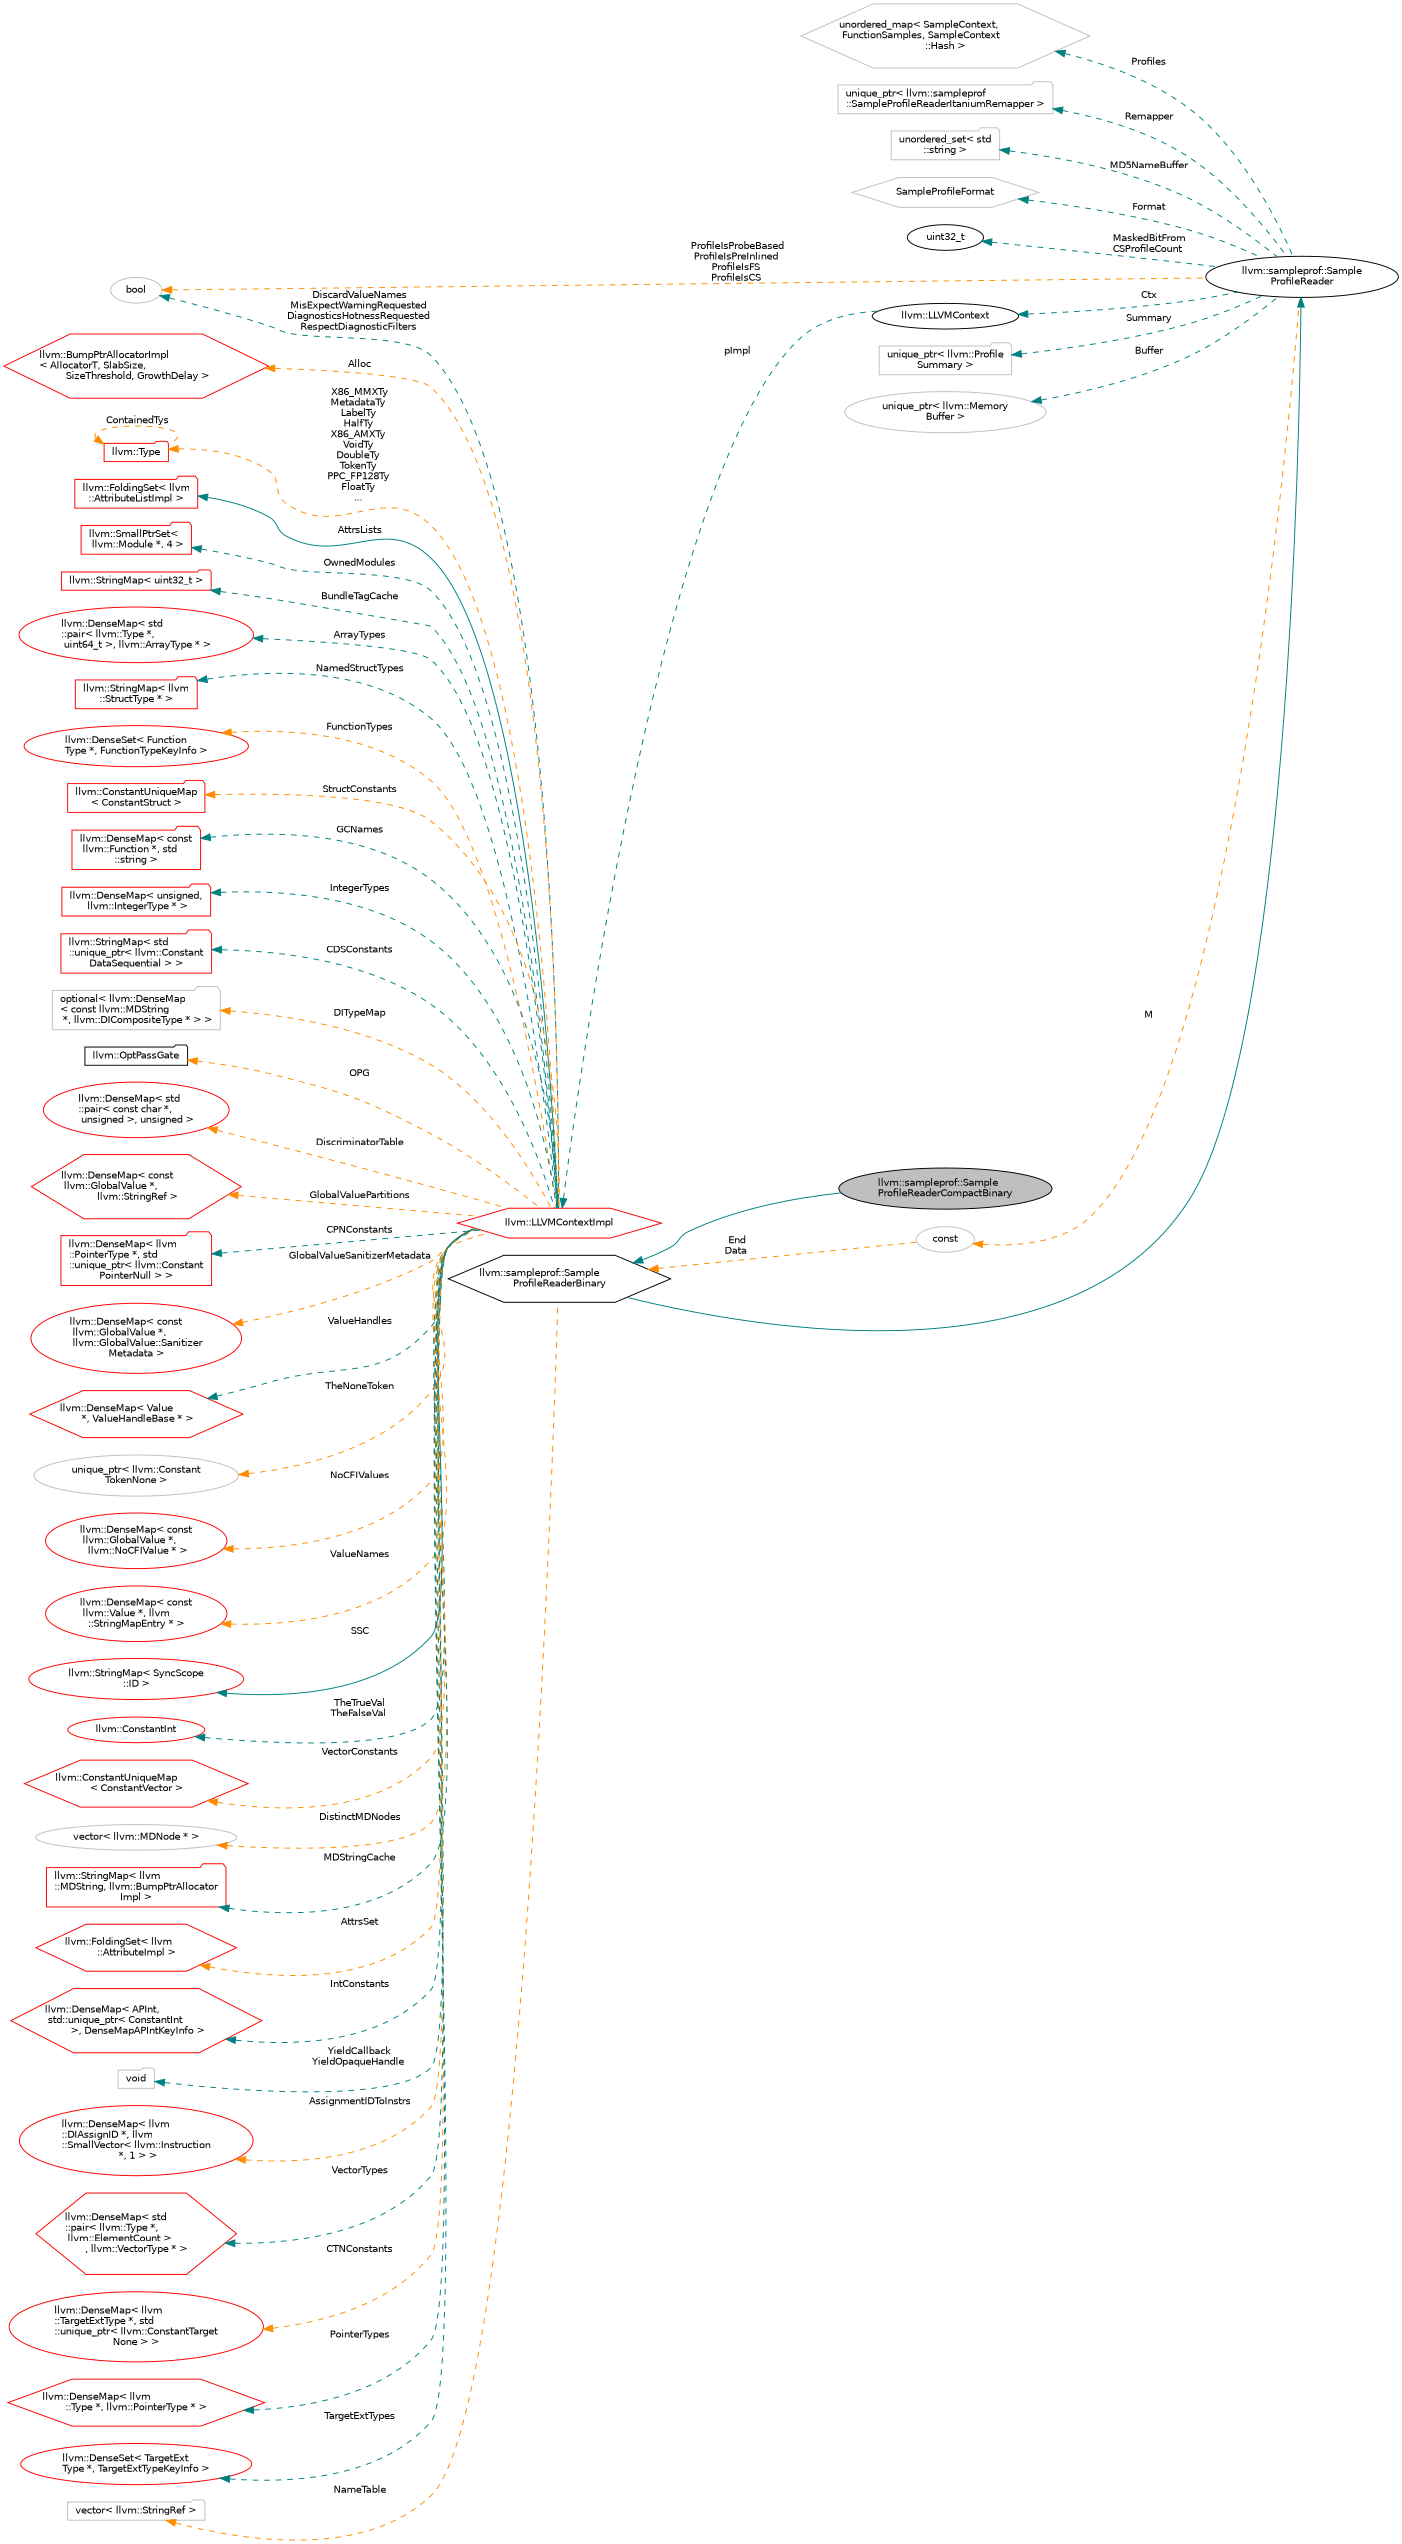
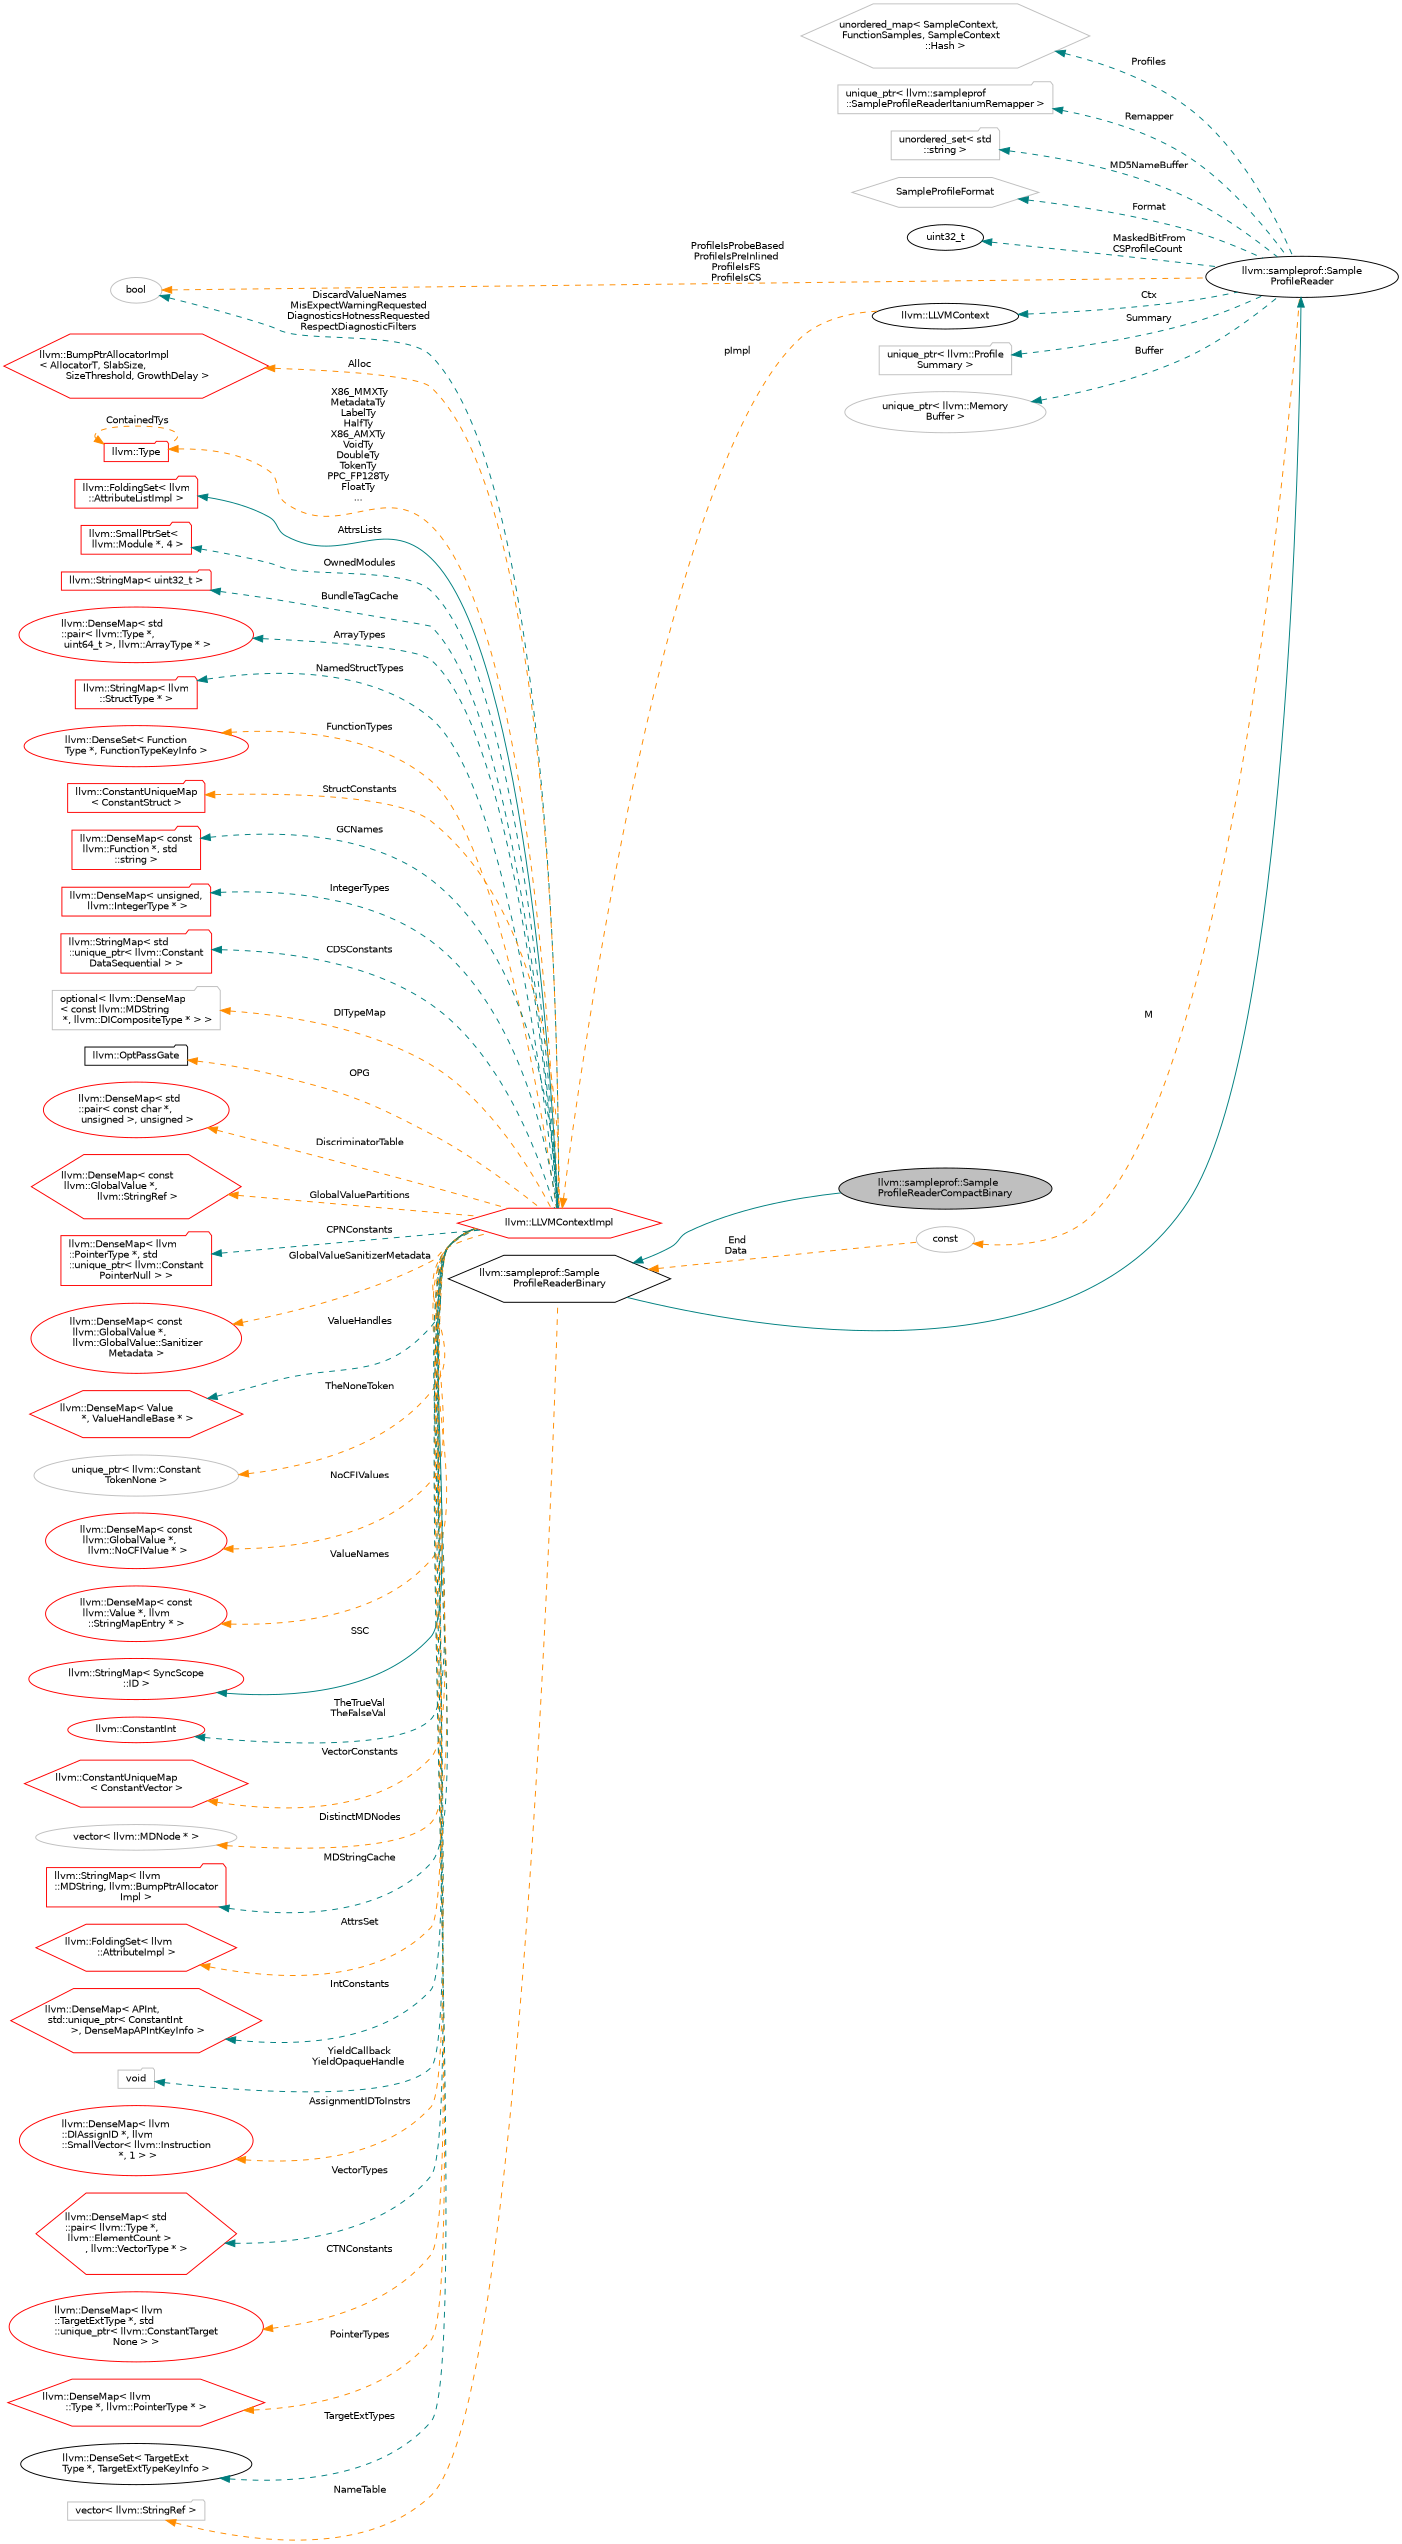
edge "llvm::LLVMContext" -> "llvm::LLVMContextImpl": color teal -> darkorange
edge "llvm::LLVMContextImpl" -> "llvm::DenseMap< llvm ::Type *, llvm::PointerType * >": color teal -> darkorange
node "llvm::DenseSet< TargetExt Type *, TargetExtTypeKeyInfo >": color red -> black
